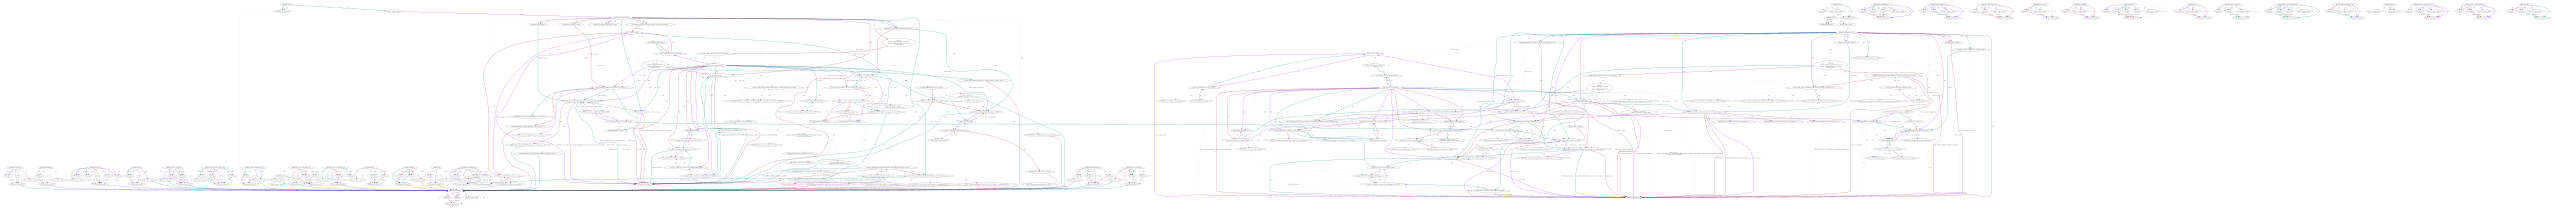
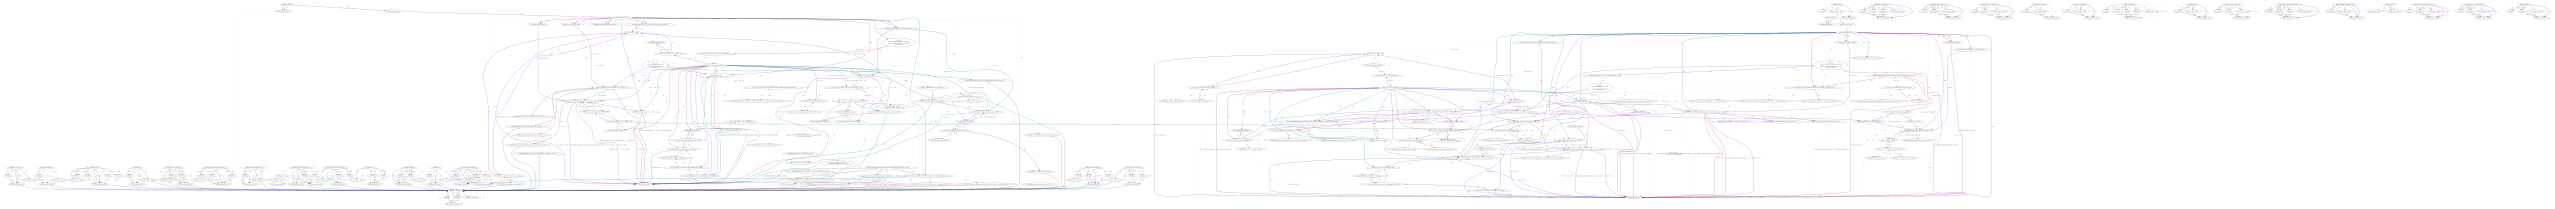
edge "<(<operator>.fieldAccess,std::move)<SUB>16</SUB>>" -> "<(std.move,std::move(on_finish))<SUB>16</SUB>>": removed, label "CFG:"
